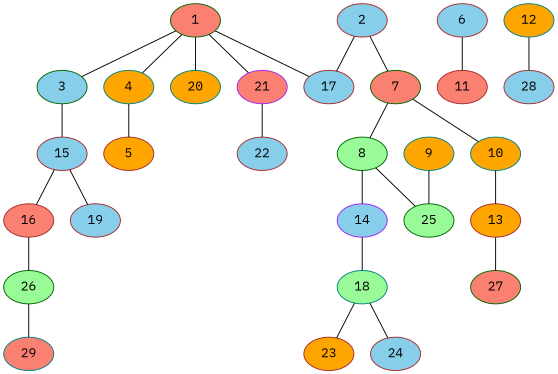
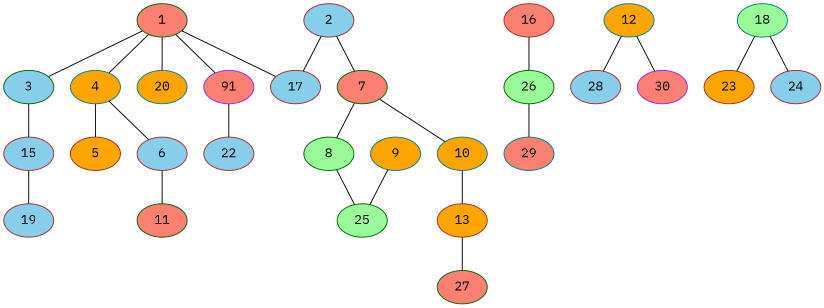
node "21": label "21" -> "91"
node "11": color brown -> darkgreen
node "30": added
edge "4" -- "6": added
edge "15" -- "16": removed
node "14": removed
